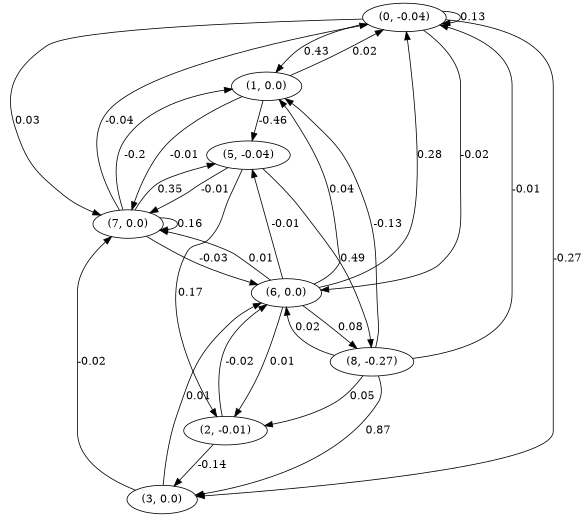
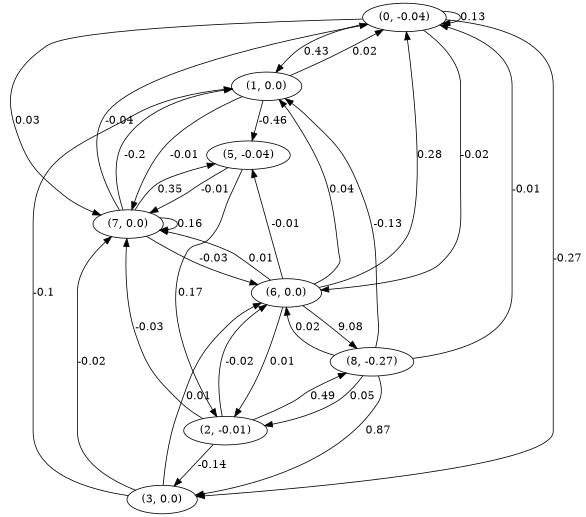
edge "(5, -0.04)" -> "(8, -0.27)": now "(2, -0.01)" -> "(8, -0.27)"
edge "(3, 0.0)" -> "(1, 0.0)": added, label "-0.1"
edge "(6, 0.0)" -> "(8, -0.27)": label "0.08" -> "9.08"
edge "(2, -0.01)" -> "(7, 0.0)": added, label "-0.03"
